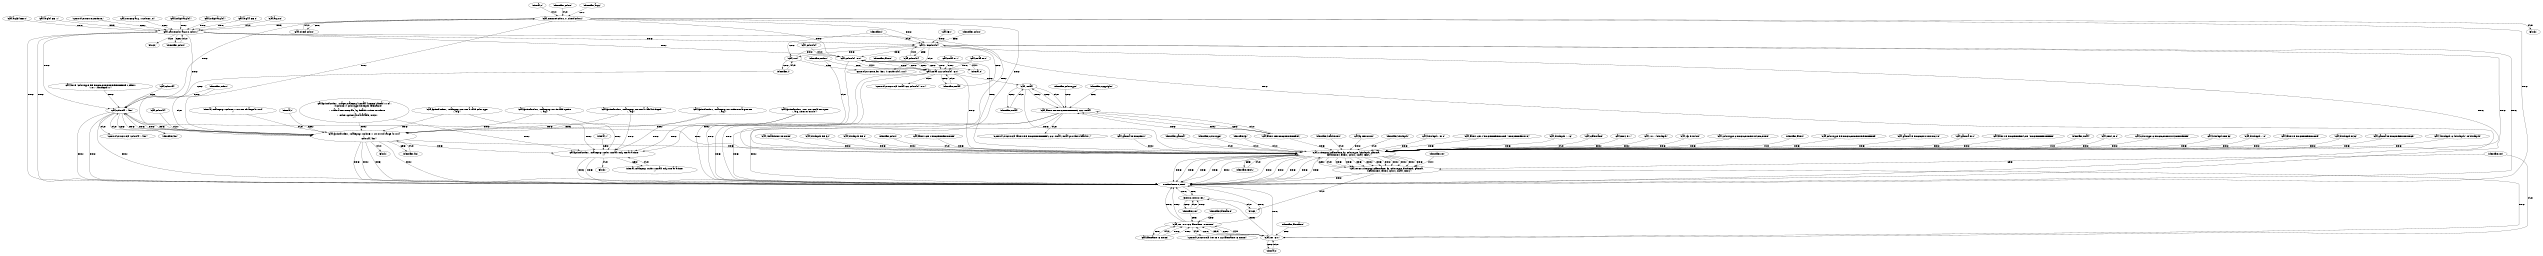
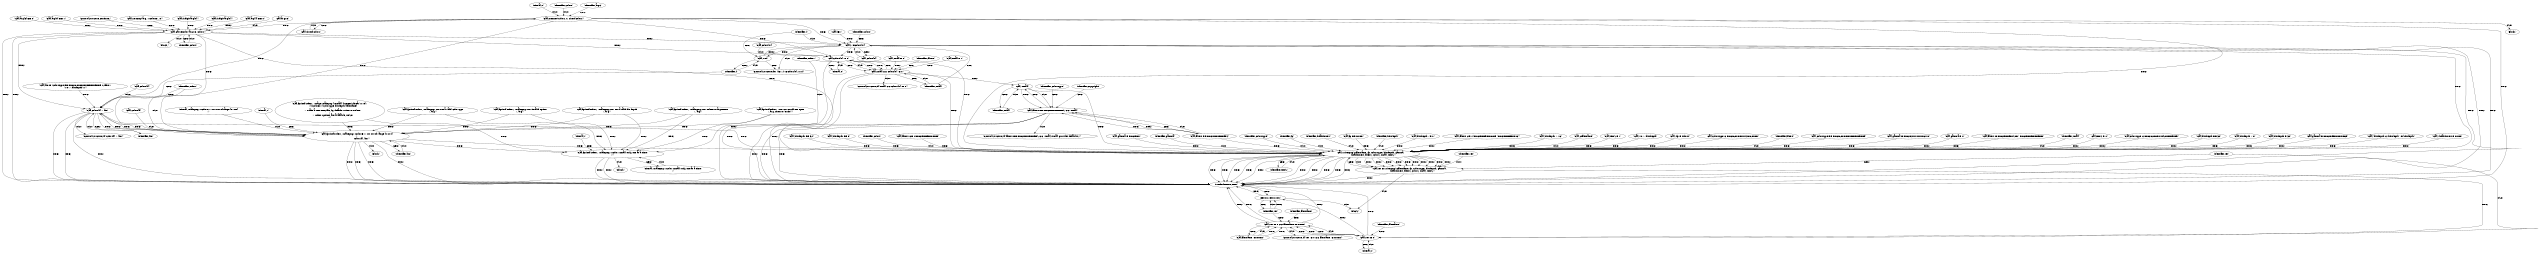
node "(Call,filters = PNG_FILTER_NONE)": removed
